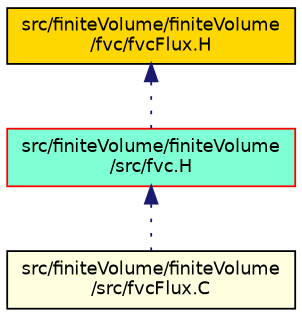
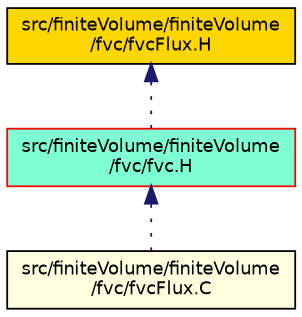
node "src/finiteVolume/finiteVolume /src/fvc.H": label "src/finiteVolume/finiteVolume /src/fvc.H" -> "src/finiteVolume/finiteVolume /fvc/fvc.H"
node "src/finiteVolume/finiteVolume /src/fvcFlux.C": label "src/finiteVolume/finiteVolume /src/fvcFlux.C" -> "src/finiteVolume/finiteVolume /fvc/fvcFlux.C"
